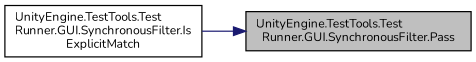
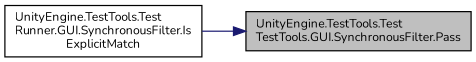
node "UnityEngine.TestTools.Test Runner.GUI.SynchronousFilter.Pass": label "UnityEngine.TestTools.Test Runner.GUI.SynchronousFilter.Pass" -> "UnityEngine.TestTools.Test TestTools.GUI.SynchronousFilter.Pass"
